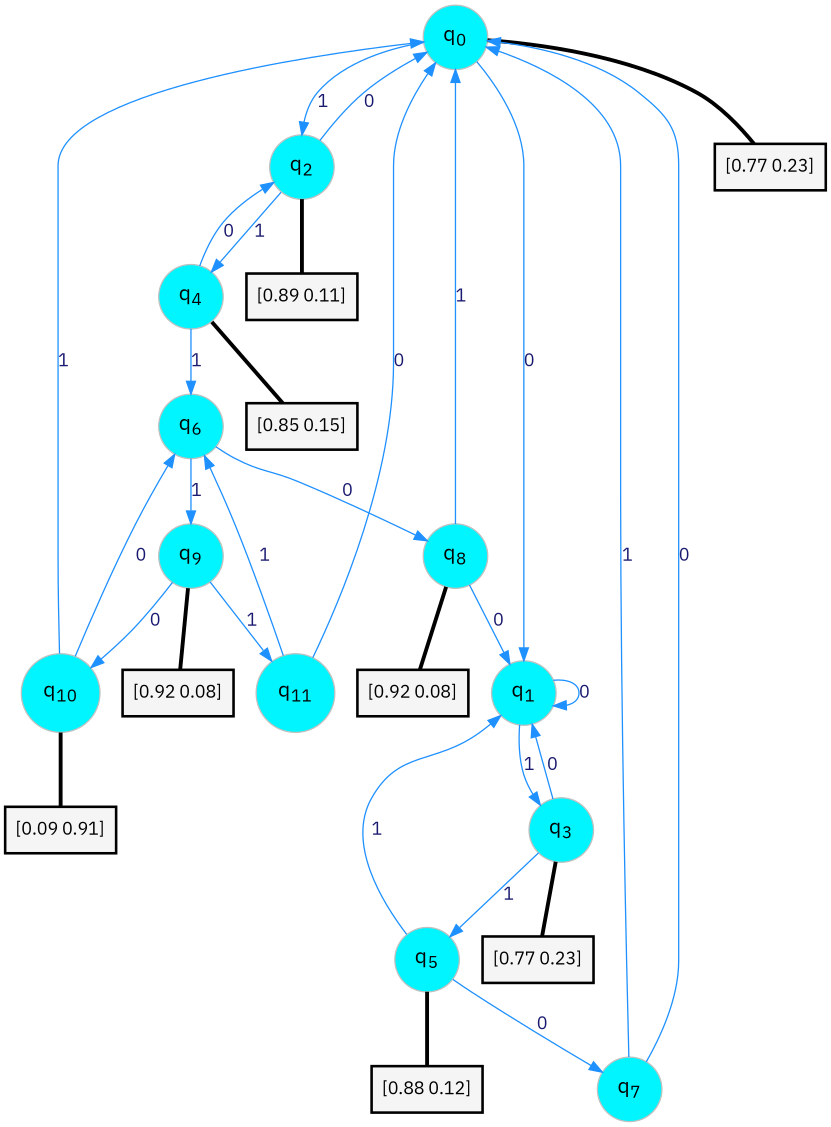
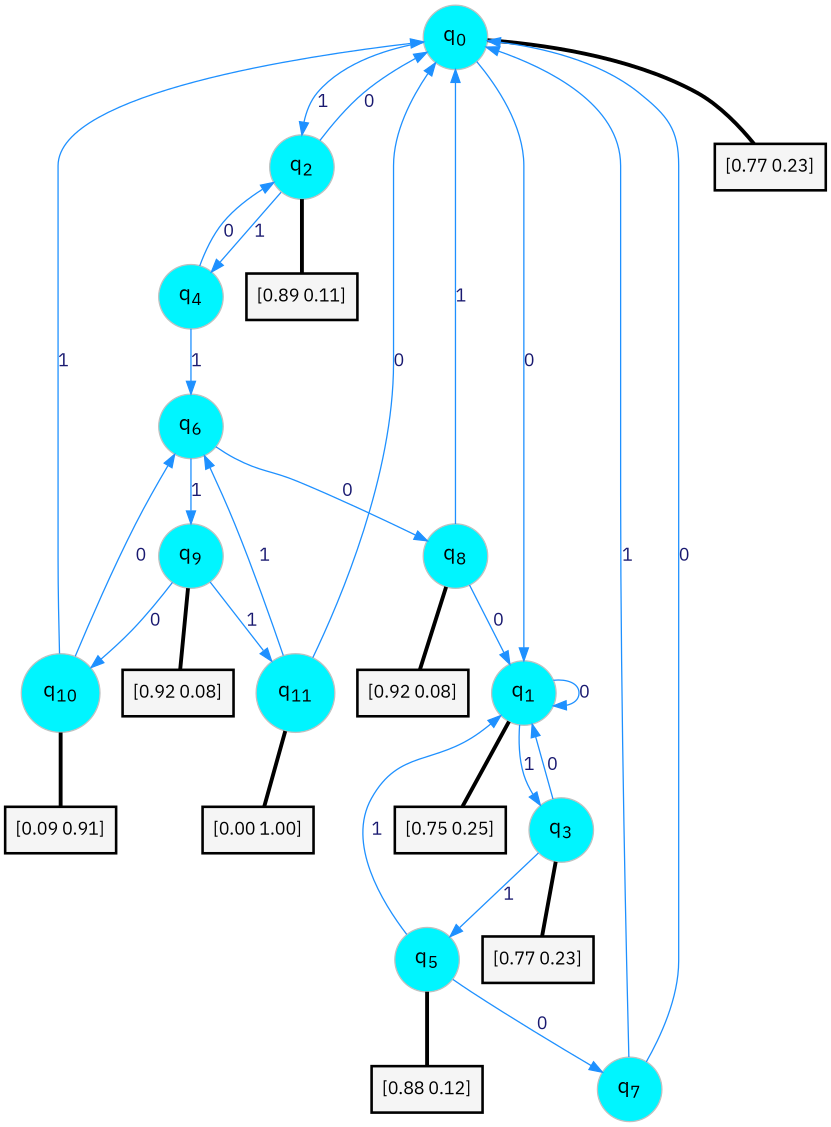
node "[0.85 0.15]": removed
node "[0.00 1.00]": added
node "[0.75 0.25]": added
